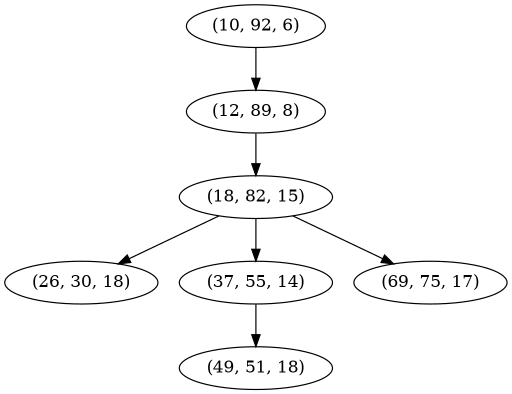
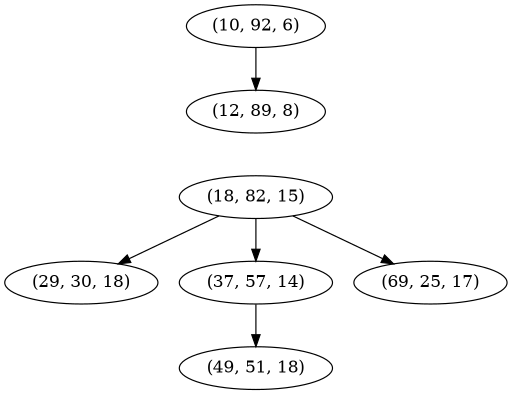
edge "(12, 89, 8)" -> "(18, 82, 15)": removed
node "(26, 30, 18)": label "(26, 30, 18)" -> "(29, 30, 18)"
node "(37, 55, 14)": label "(37, 55, 14)" -> "(37, 57, 14)"
node "(69, 75, 17)": label "(69, 75, 17)" -> "(69, 25, 17)"
